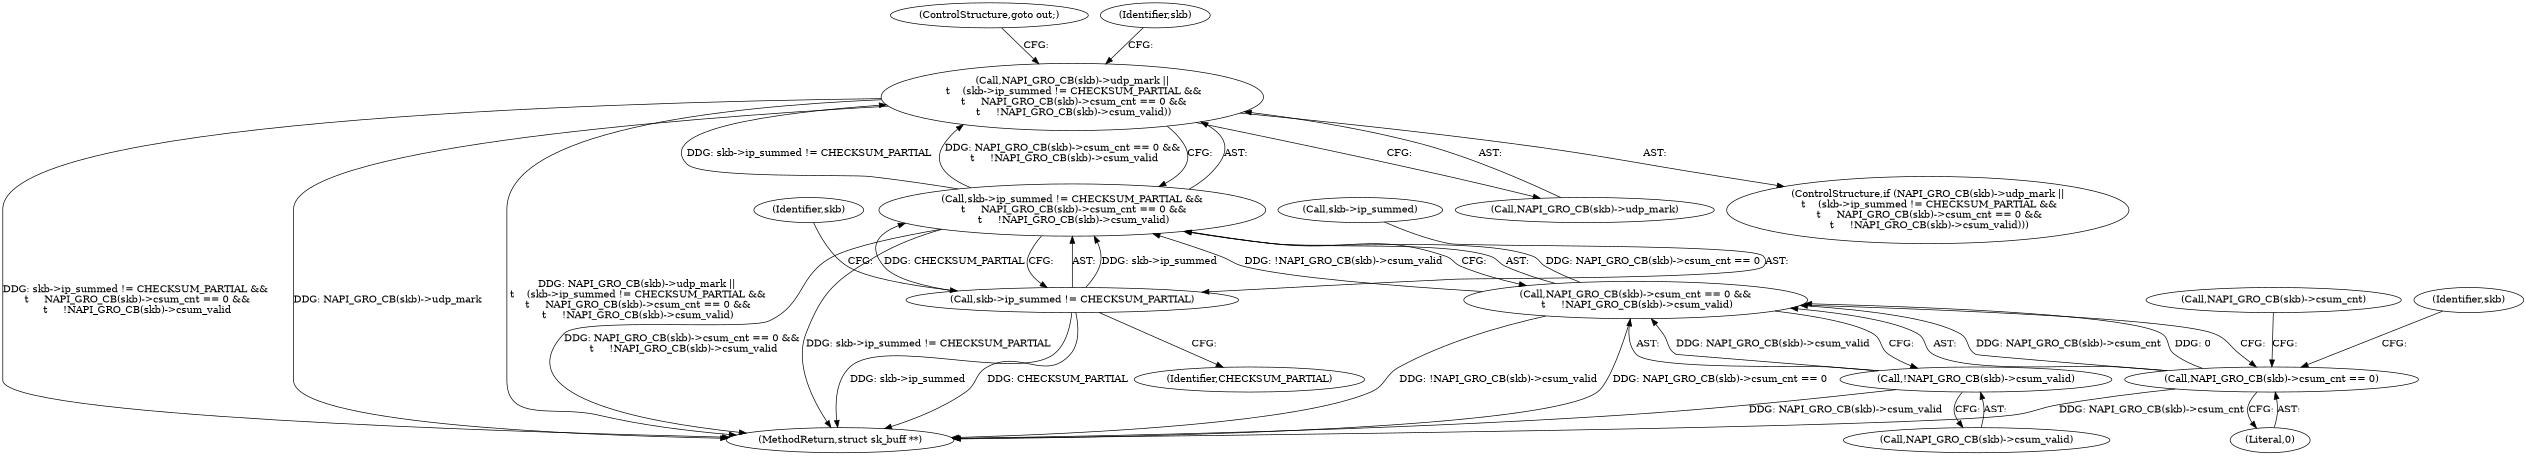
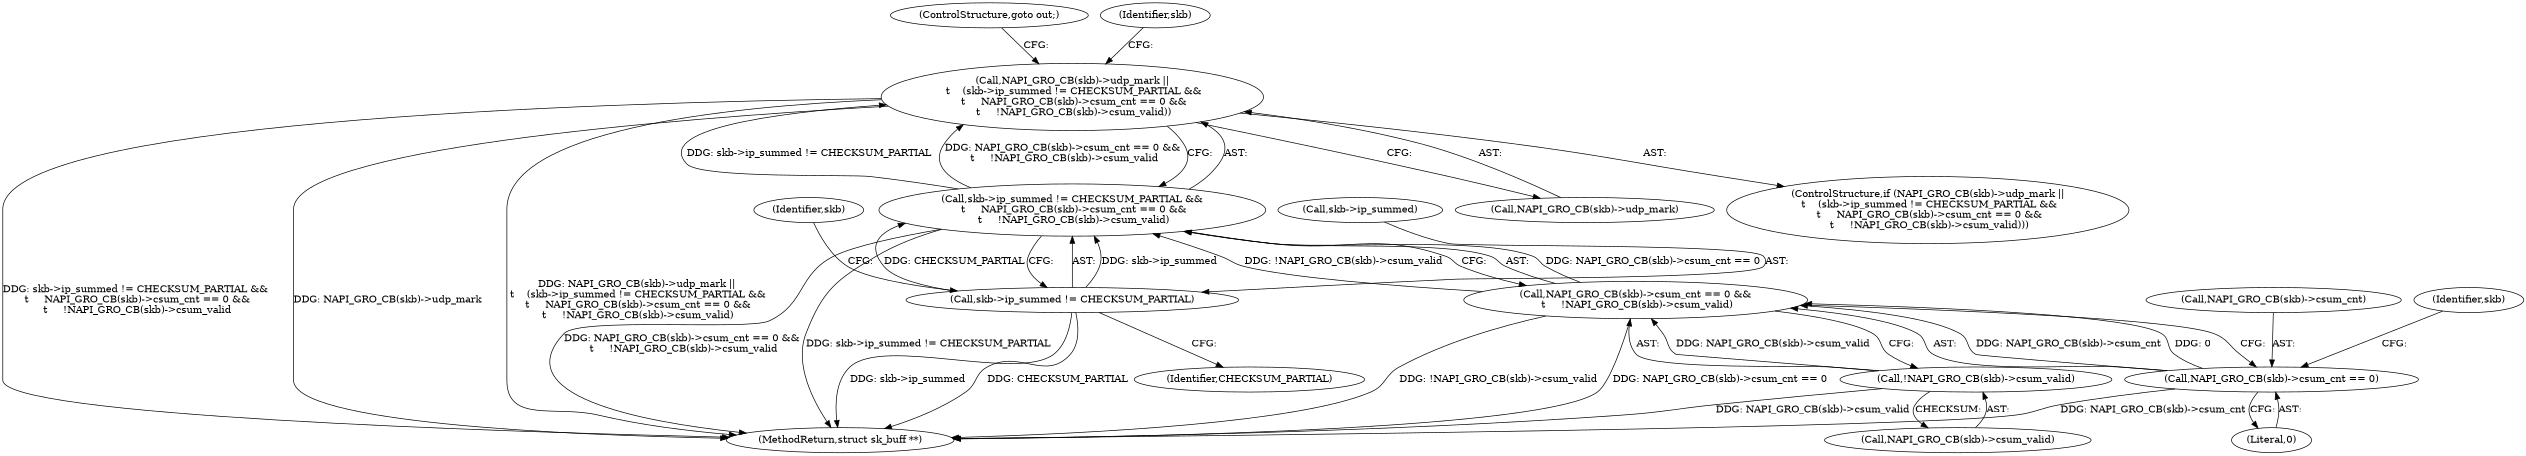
edge "(Call,NAPI_GRO_CB(skb)->csum_cnt)" -> "(Call,NAPI_GRO_CB(skb)->csum_cnt == 0)": label "CFG: " -> "AST: "
edge "(Call,!NAPI_GRO_CB(skb)->csum_valid)" -> "(Call,NAPI_GRO_CB(skb)->csum_valid)": label "CFG: " -> "CHECKSUM: "
